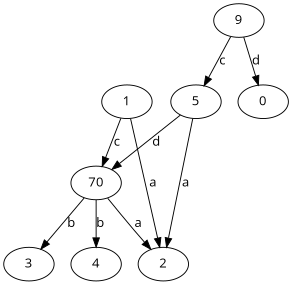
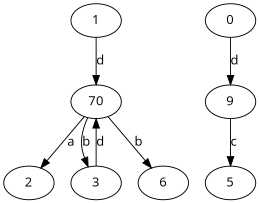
edge "9" -> "0": reversed
edge "5" -> "70": now "3" -> "70"
edge "1" -> "70": label "c" -> "d"
edge "1" -> "2": removed, label "a"
edge "5" -> "2": removed, label "a"
node "4": label "4" -> "6"
